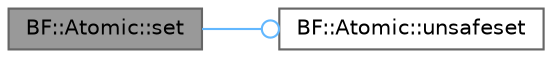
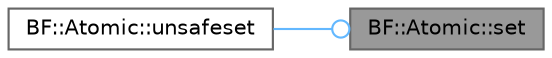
edge "BF::Atomic::set" -> "BF::Atomic::unsafeset": reversed
